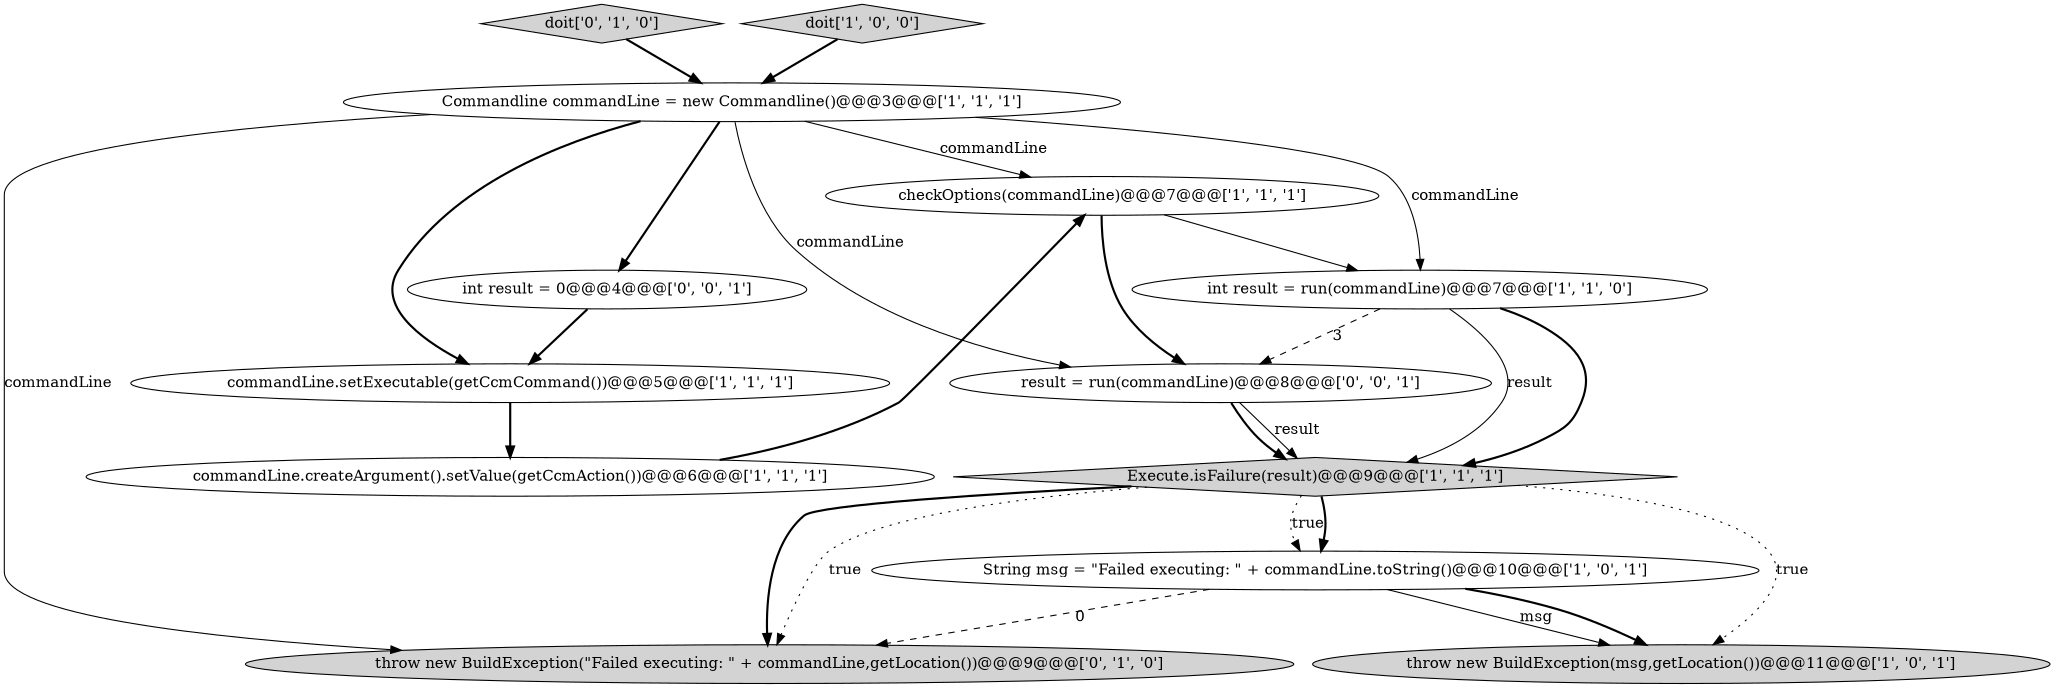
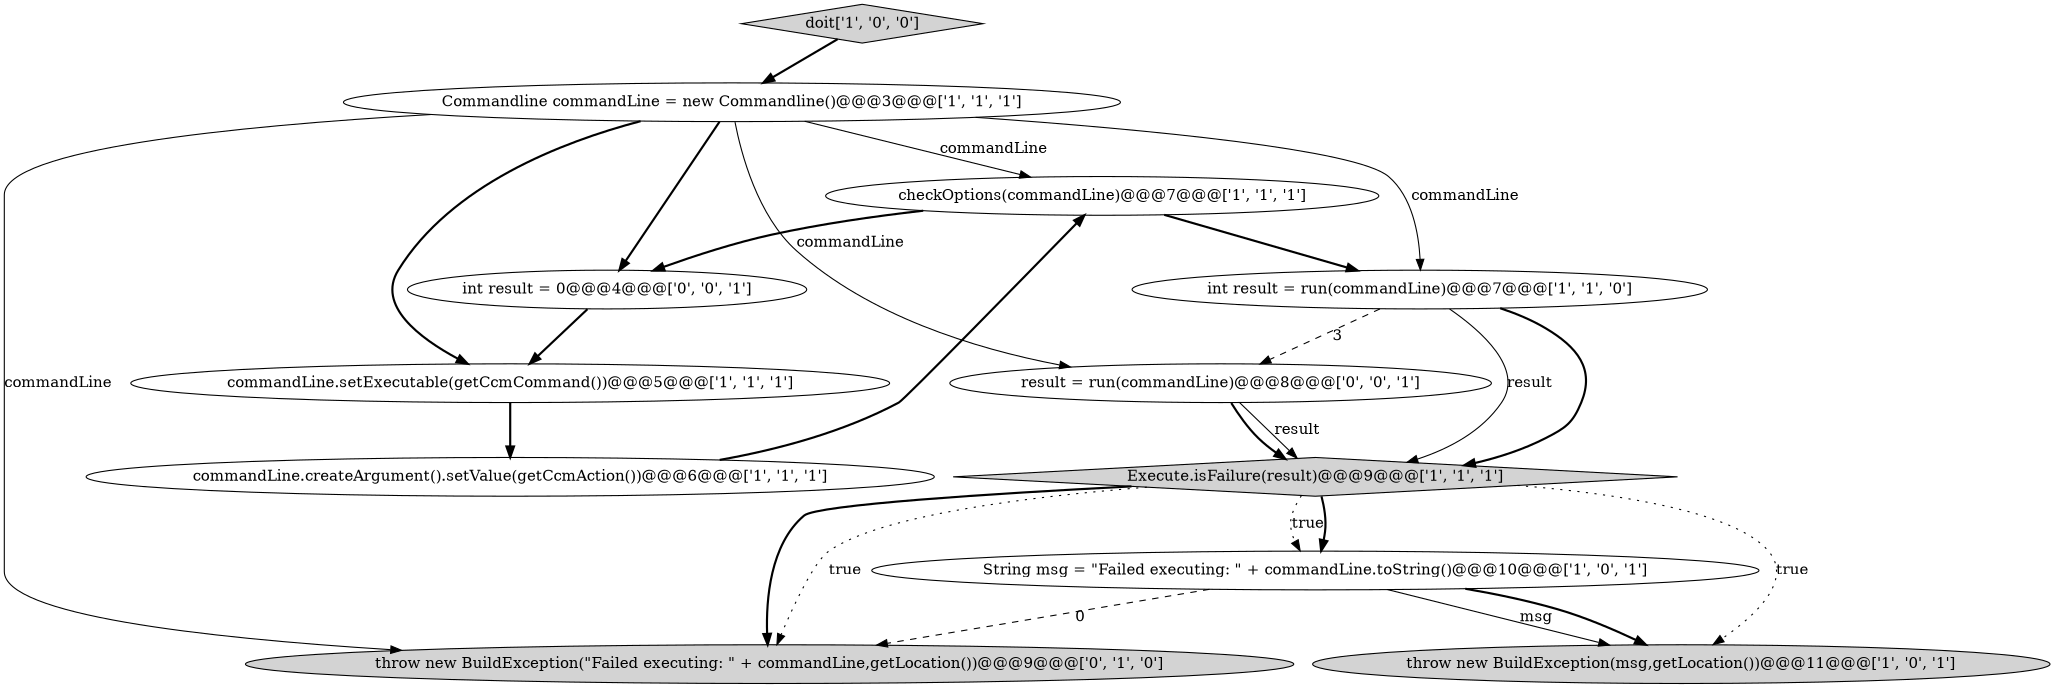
node "doit['0', '1', '0']": removed
edge "checkOptions(commandLine)@@@7@@@['1', '1', '1']" -> "int result = run(commandLine)@@@7@@@['1', '1', '0']": style solid -> bold
edge "checkOptions(commandLine)@@@7@@@['1', '1', '1']" -> "result = run(commandLine)@@@8@@@['0', '0', '1']": now "checkOptions(commandLine)@@@7@@@['1', '1', '1']" -> "int result = 0@@@4@@@['0', '0', '1']"
